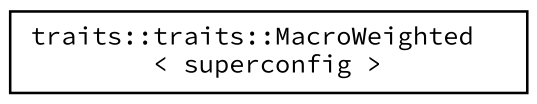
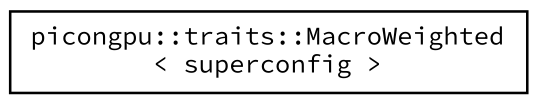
node "traits::traits::MacroWeighted < superconfig >": label "traits::traits::MacroWeighted < superconfig >" -> "picongpu::traits::MacroWeighted < superconfig >"
